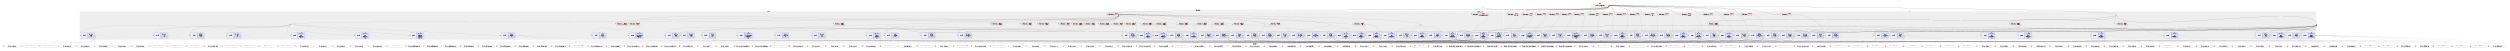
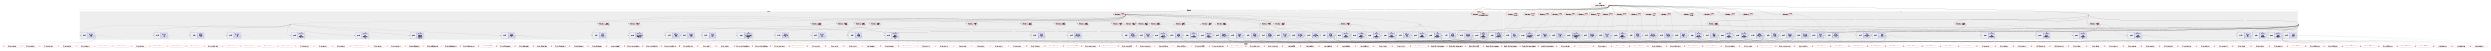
node "dev-python/redis-py-2.10.5": removed
